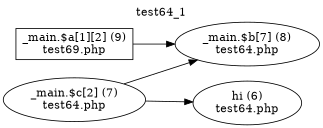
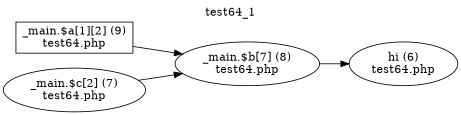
node "_main.$a[1][2] (9) test69.php": label "_main.$a[1][2] (9) test69.php" -> "_main.$a[1][2] (9) test64.php"
edge "_main.$c[2] (7) test64.php" -> "hi (6) test64.php": now "_main.$b[7] (8) test64.php" -> "hi (6) test64.php"
